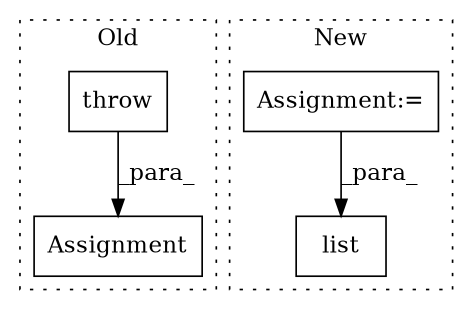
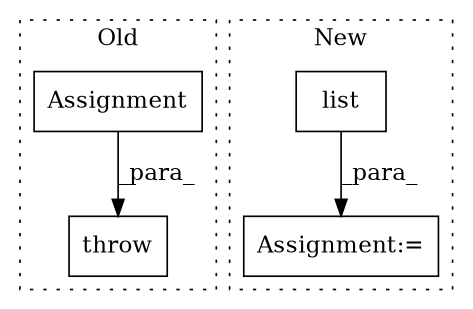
edge "throw" -> "Assignment": reversed
edge "Assignment:=" -> "list": reversed
